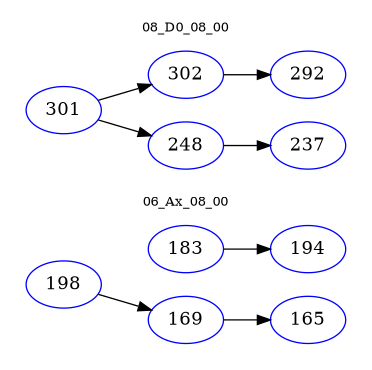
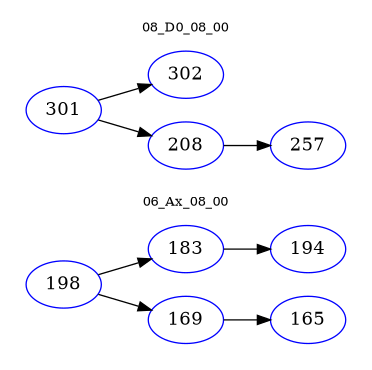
node "292": removed
node "248": label "248" -> "208"
node "237": label "237" -> "257"
edge "198" -> "183": added
